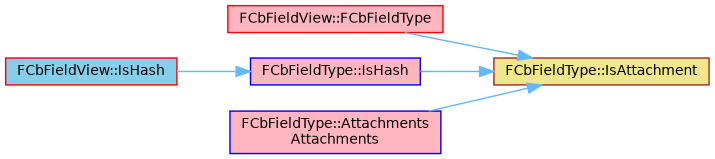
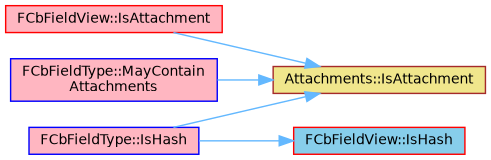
node "FCbFieldView::FCbFieldType": label "FCbFieldView::FCbFieldType" -> "FCbFieldView::IsAttachment"
edge "FCbFieldView::IsHash" -> "FCbFieldType::IsHash": reversed
node "FCbFieldType::IsAttachment": label "FCbFieldType::IsAttachment" -> "Attachments::IsAttachment"
node "FCbFieldType::Attachments Attachments": label "FCbFieldType::Attachments Attachments" -> "FCbFieldType::MayContain Attachments"
